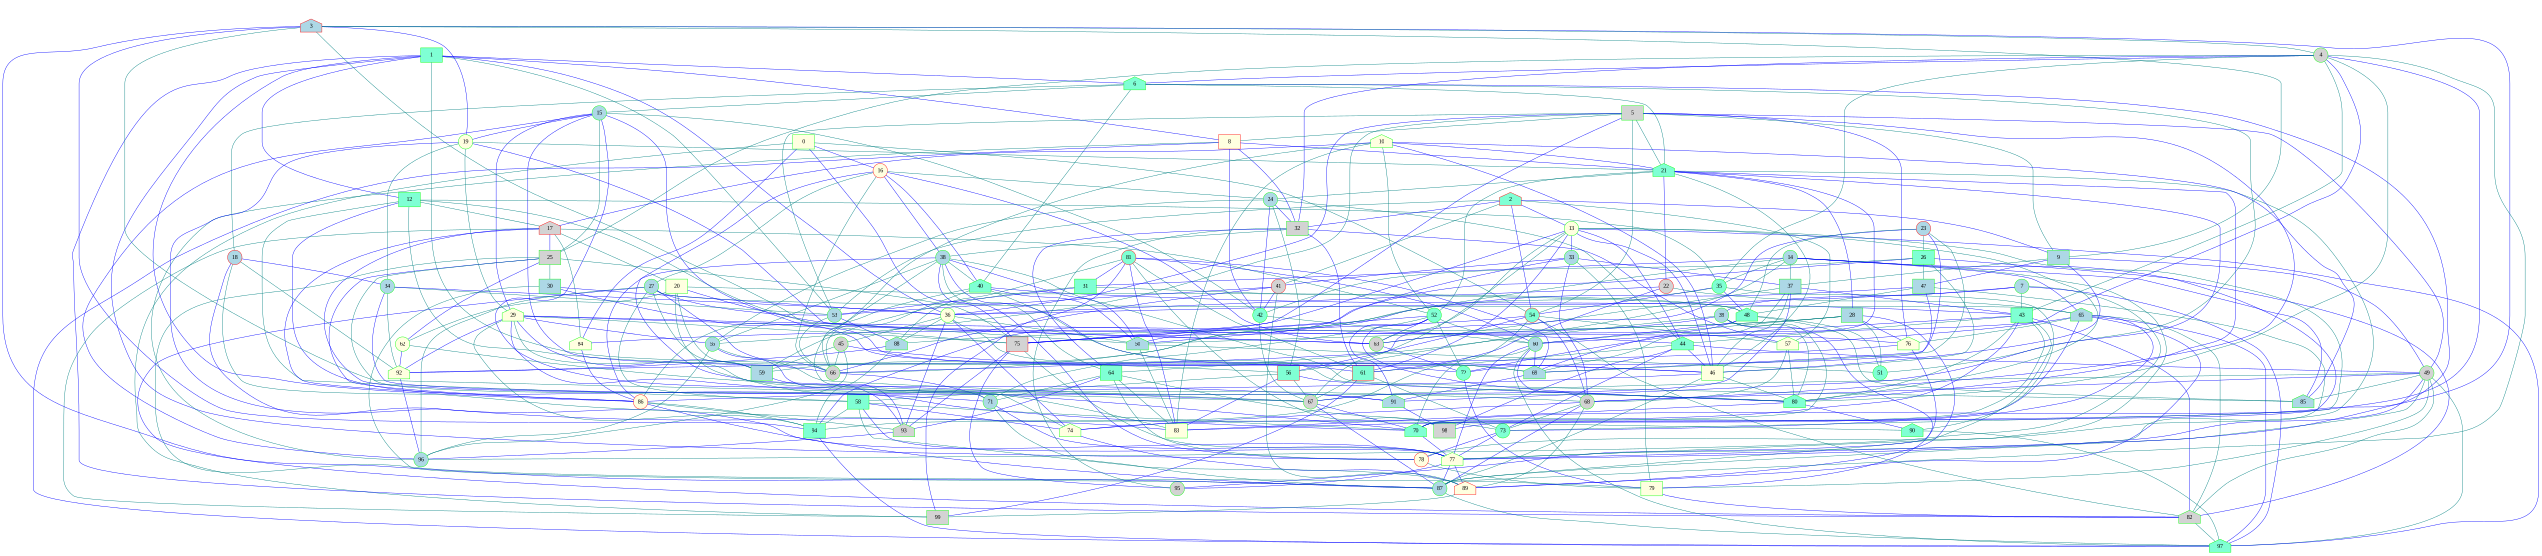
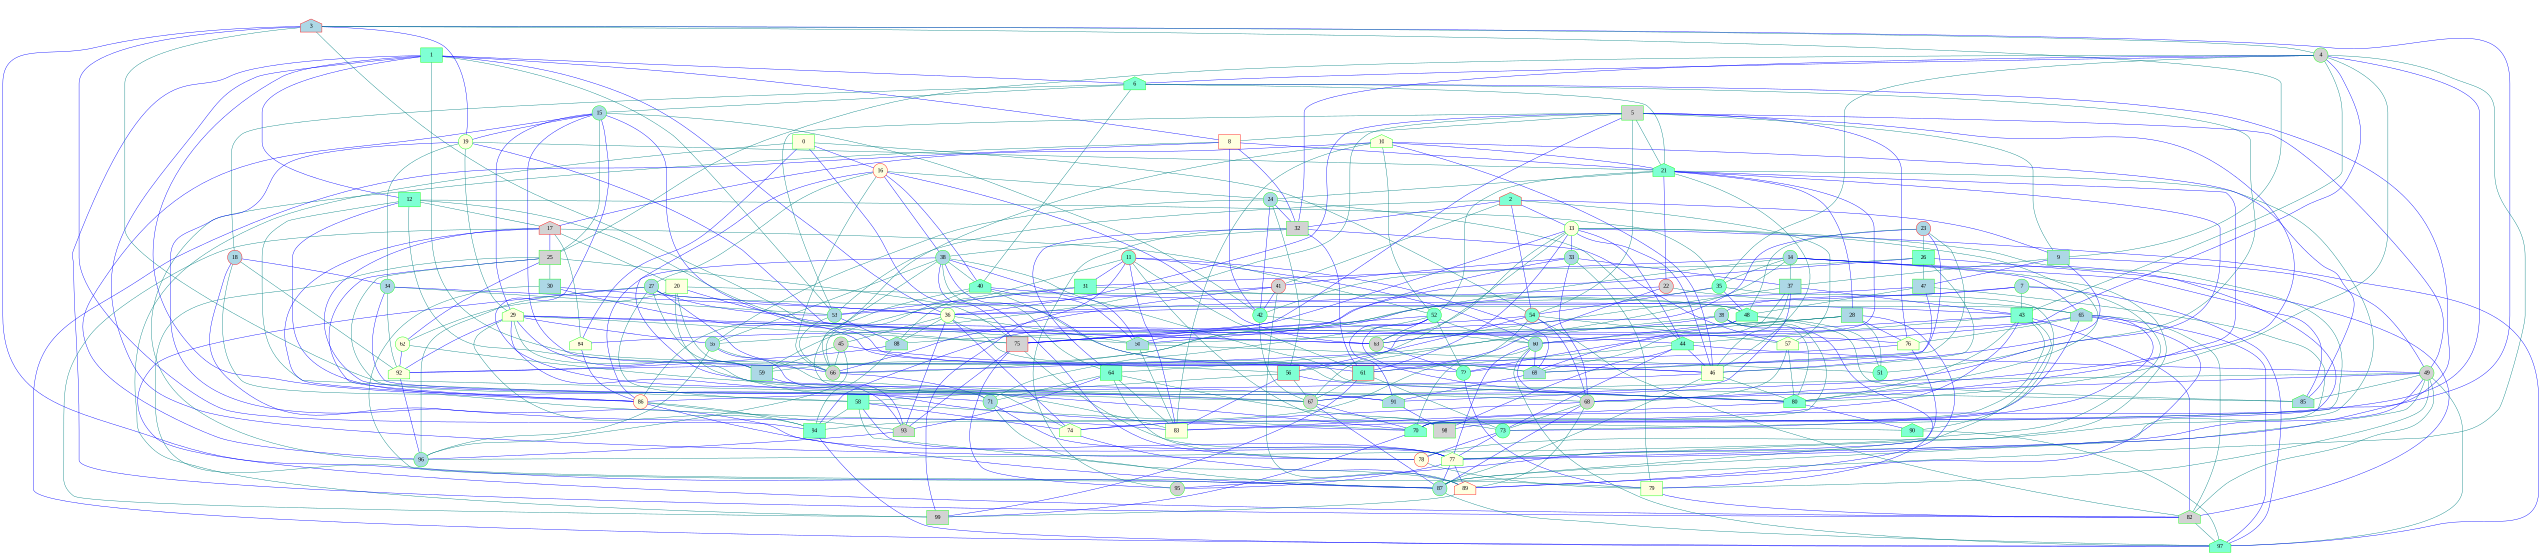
node "81": label "81" -> "11"
edge "70" -- "77": now "70" -- "99"
